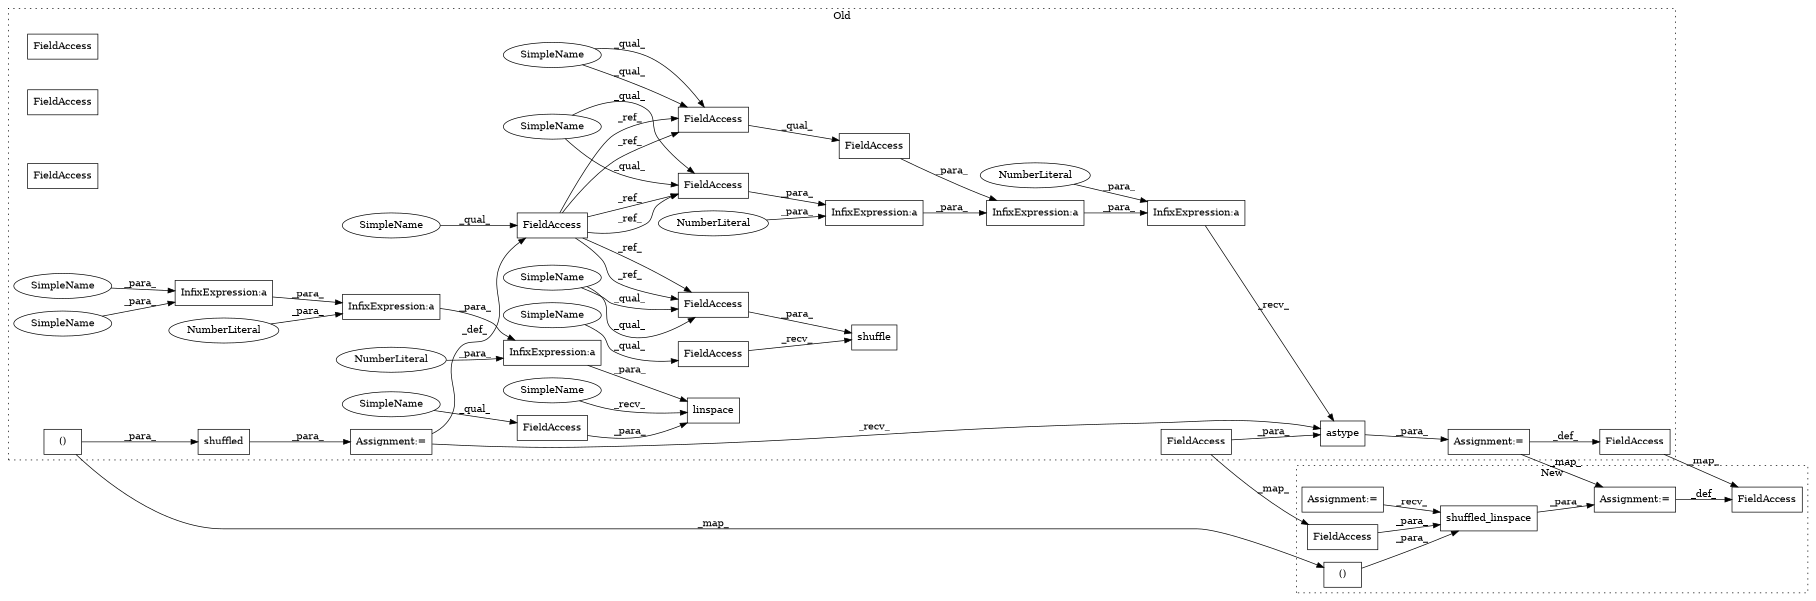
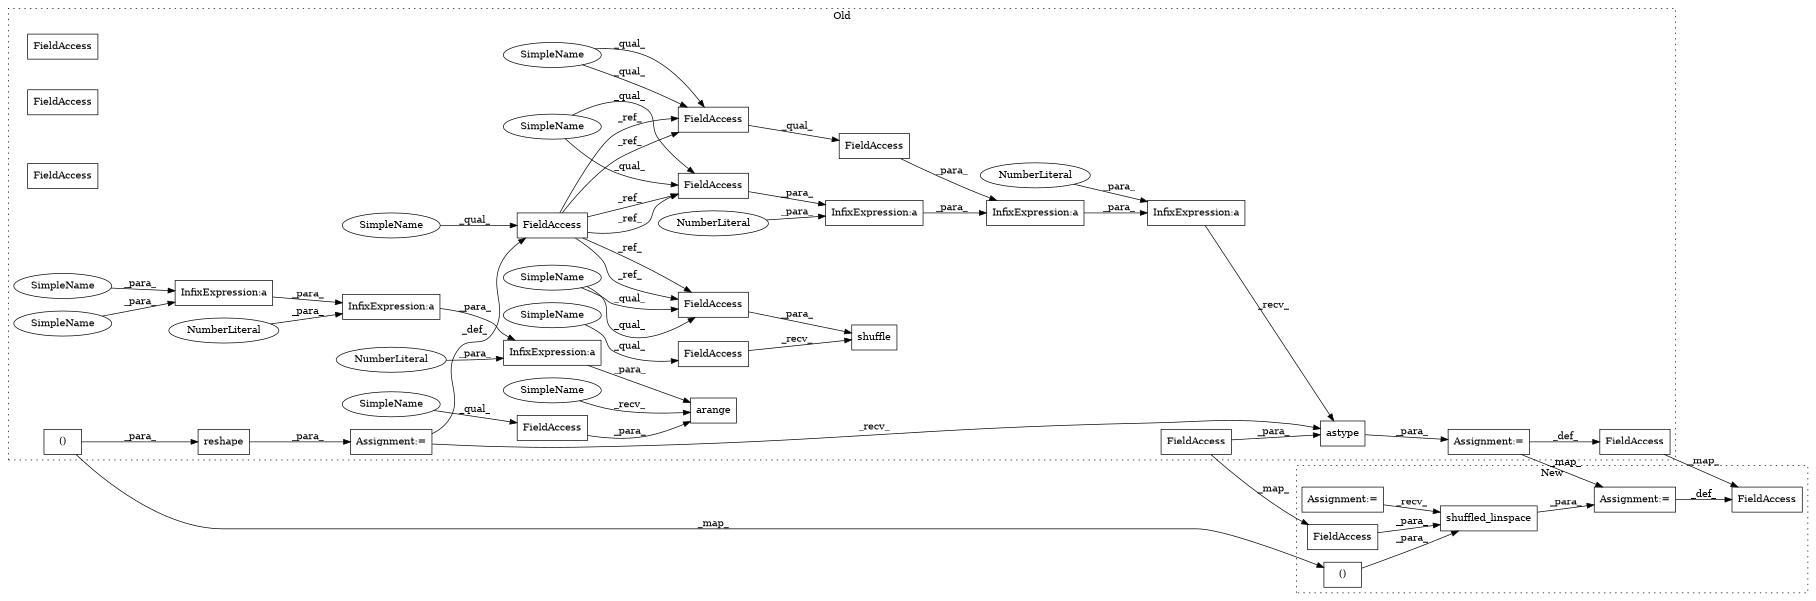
node "linspace": label "linspace" -> "arange"
node "shuffled": label "shuffled" -> "reshape"
